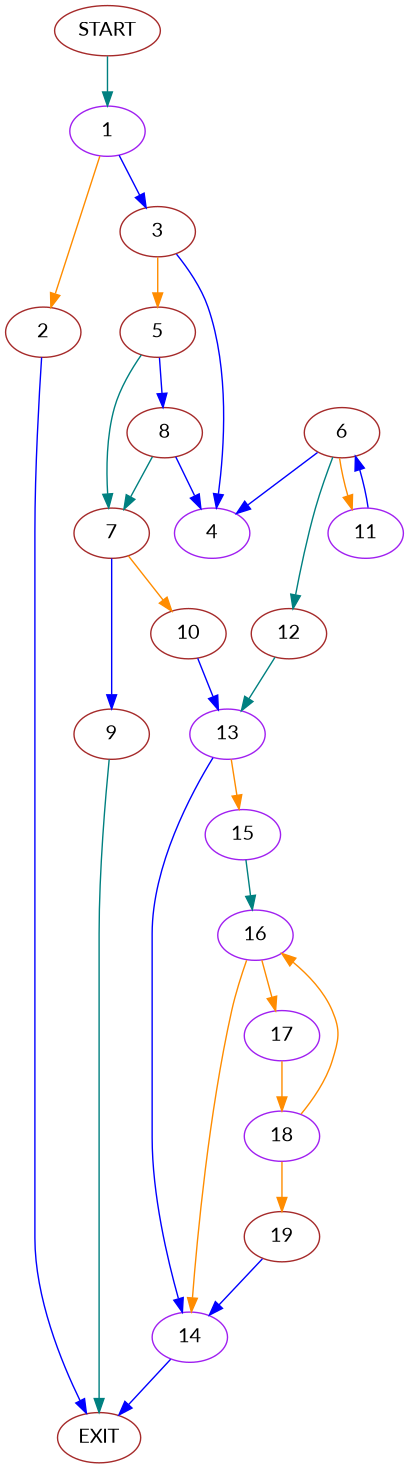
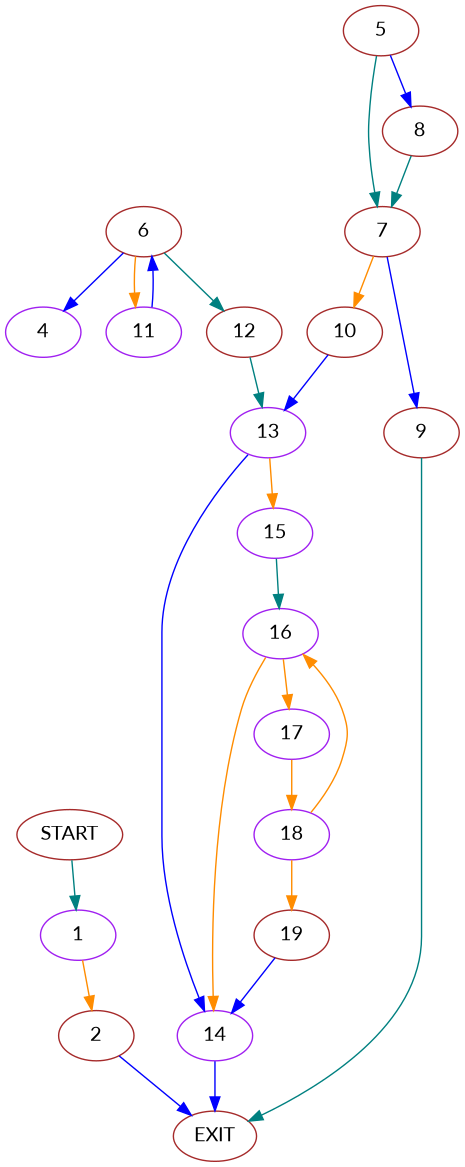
node "3": removed
edge "8" -> "4": removed
